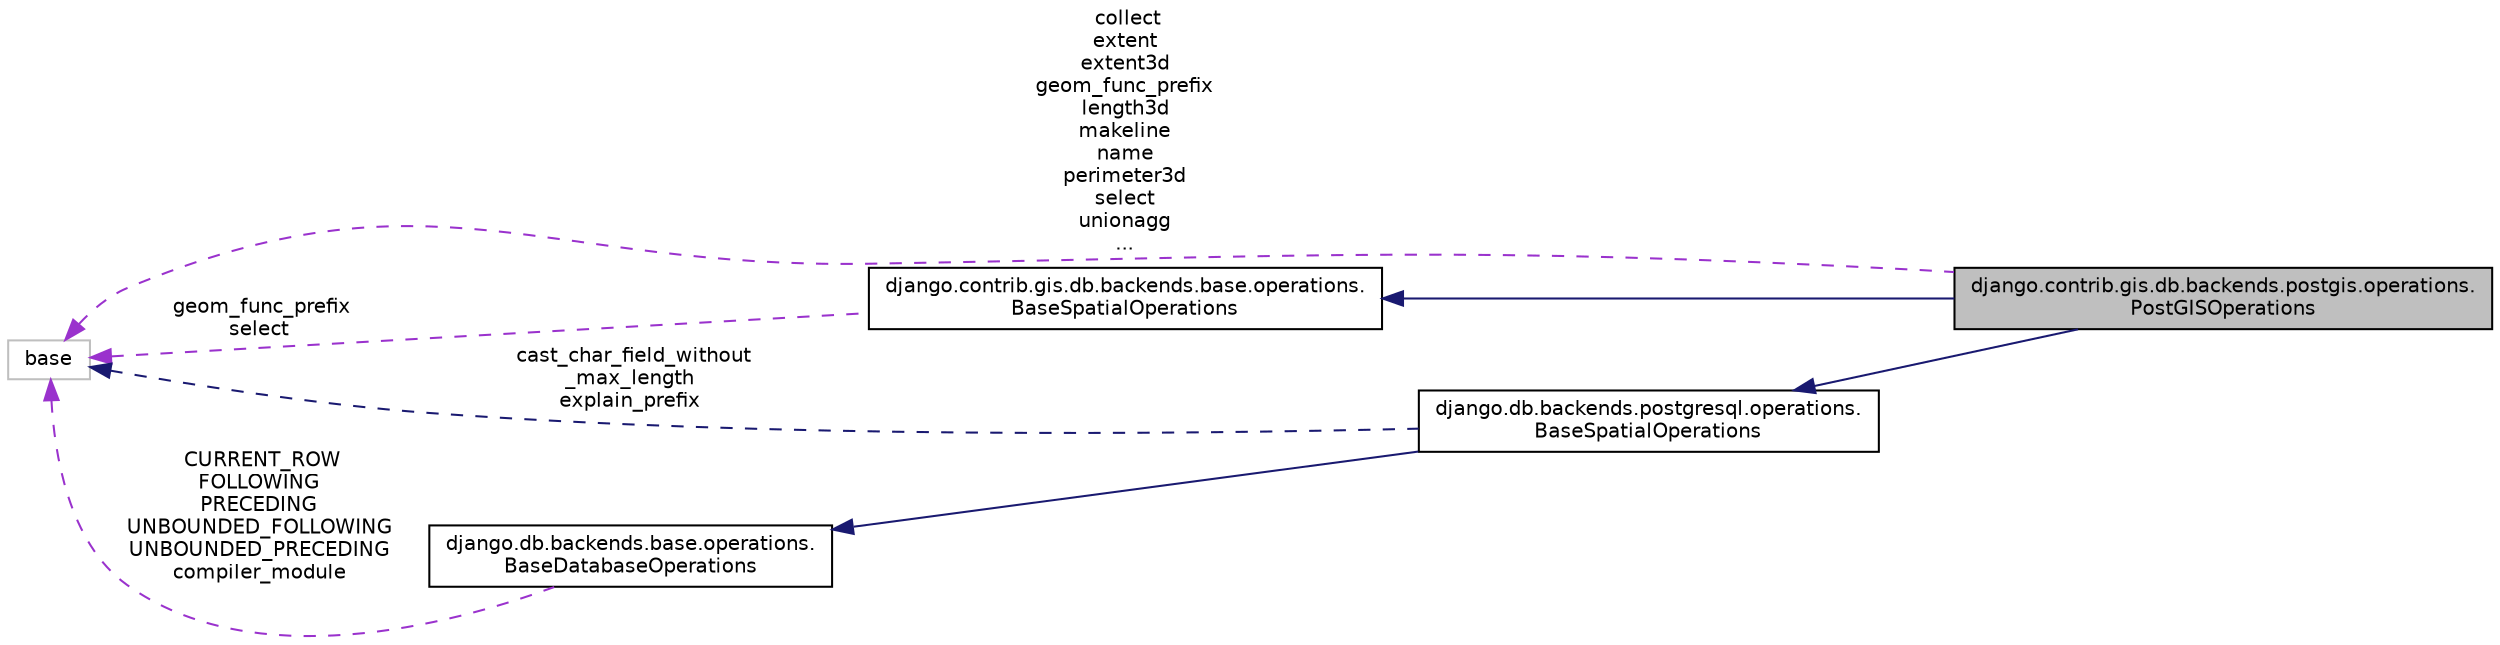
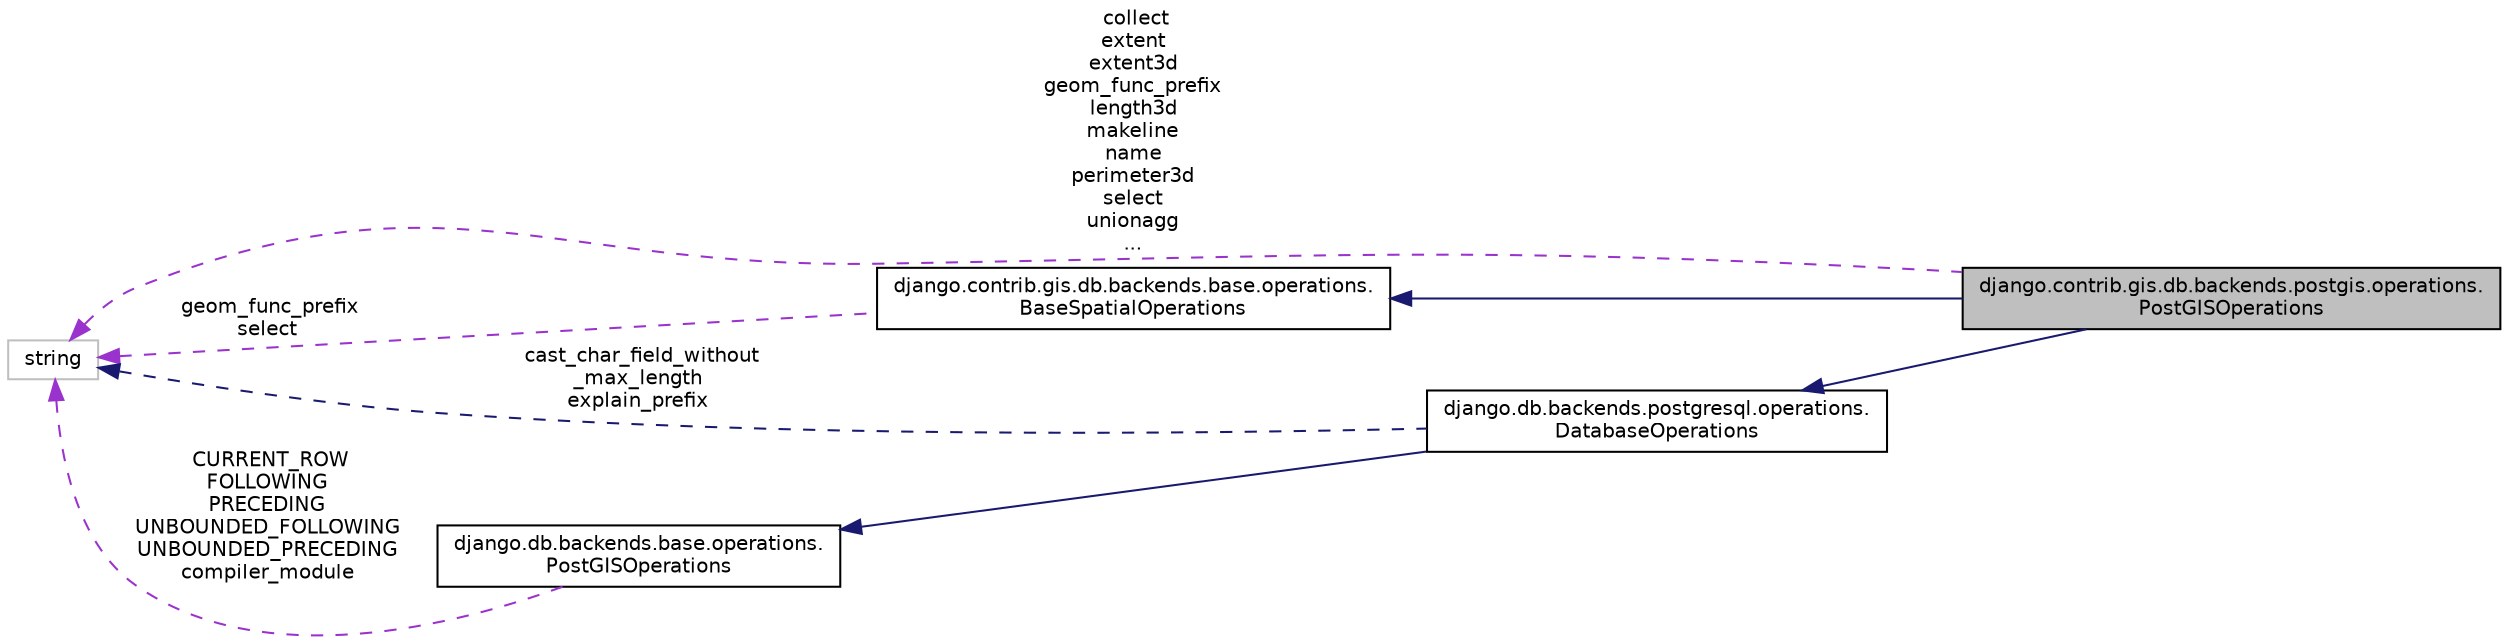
node "base": label "base" -> "string"
node "django.db.backends.postgresql.operations. BaseSpatialOperations": label "django.db.backends.postgresql.operations. BaseSpatialOperations" -> "django.db.backends.postgresql.operations. DatabaseOperations"
node "django.db.backends.base.operations. BaseDatabaseOperations": label "django.db.backends.base.operations. BaseDatabaseOperations" -> "django.db.backends.base.operations. PostGISOperations"
